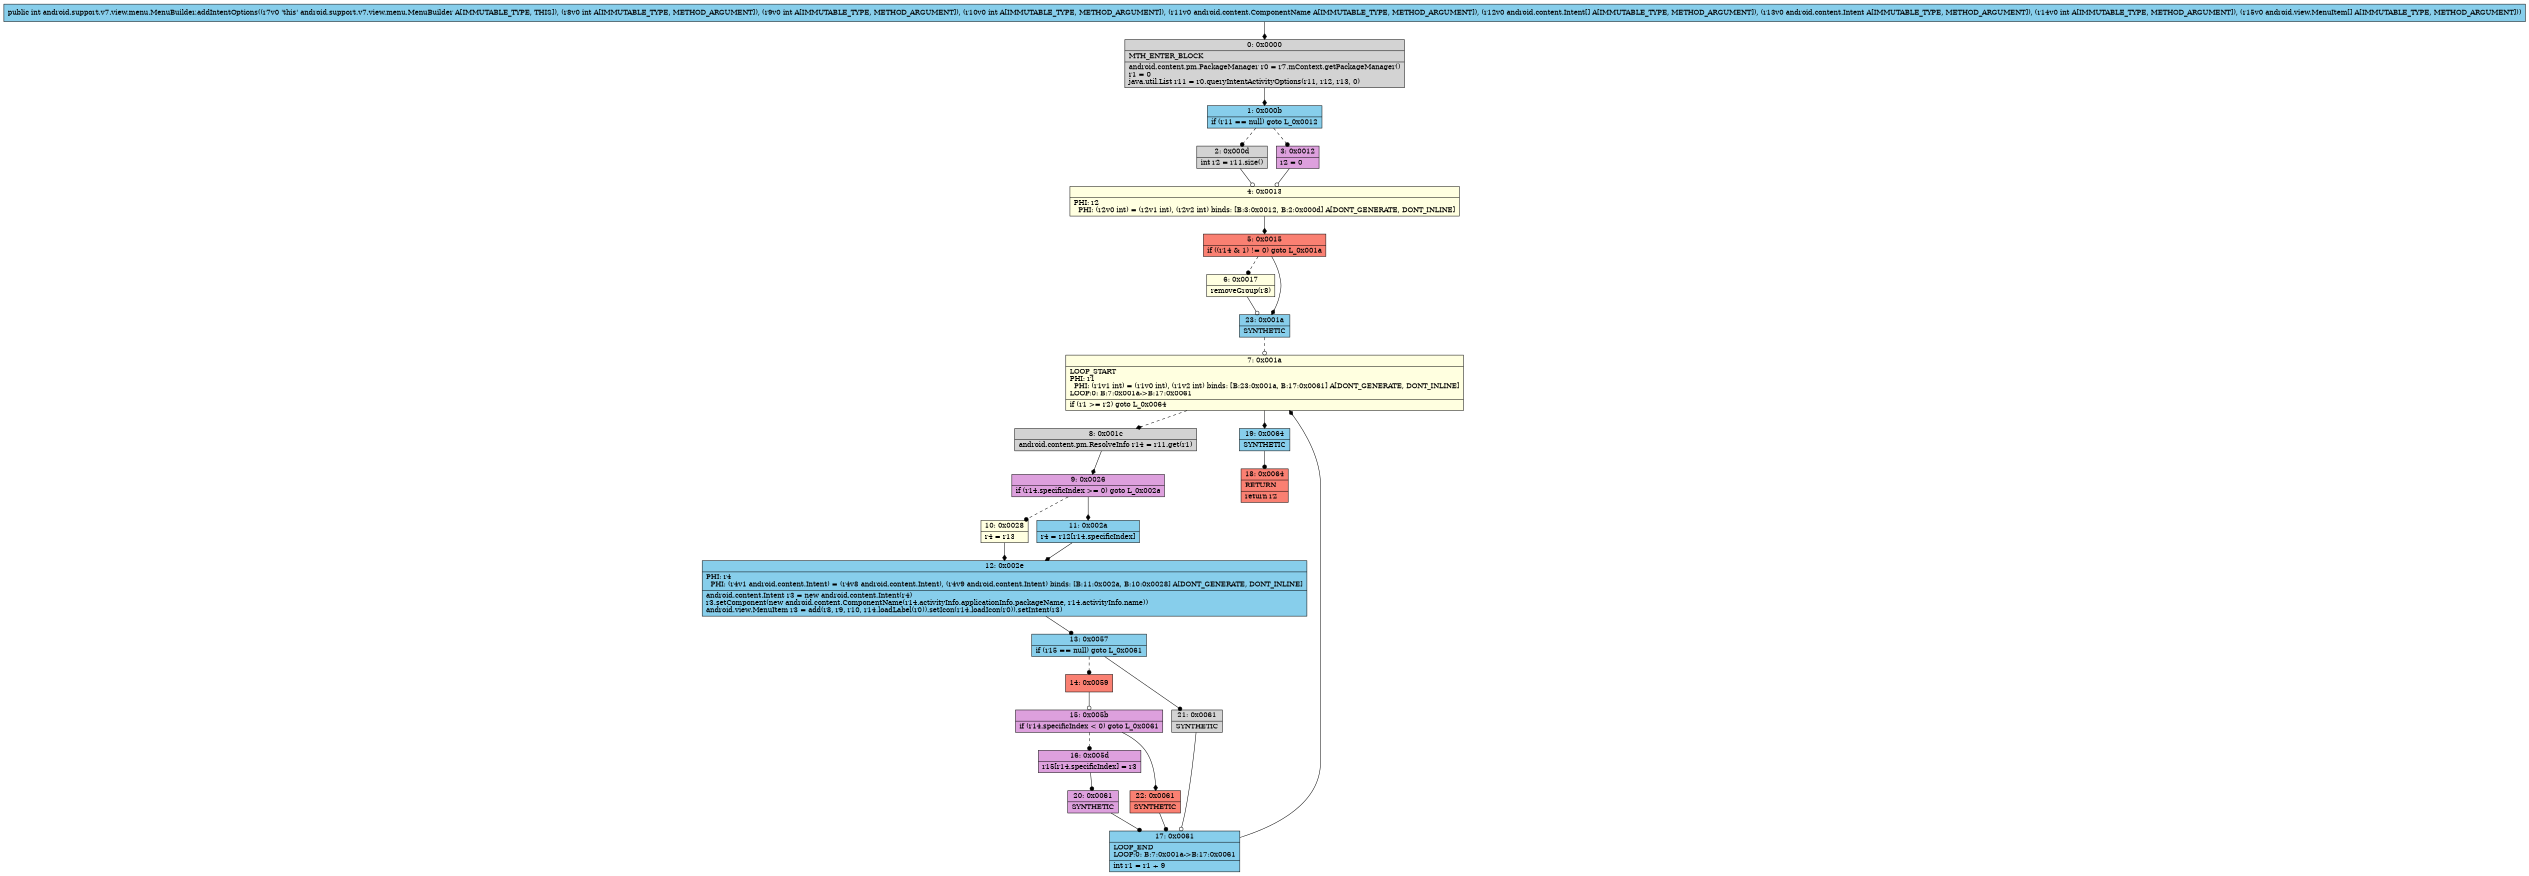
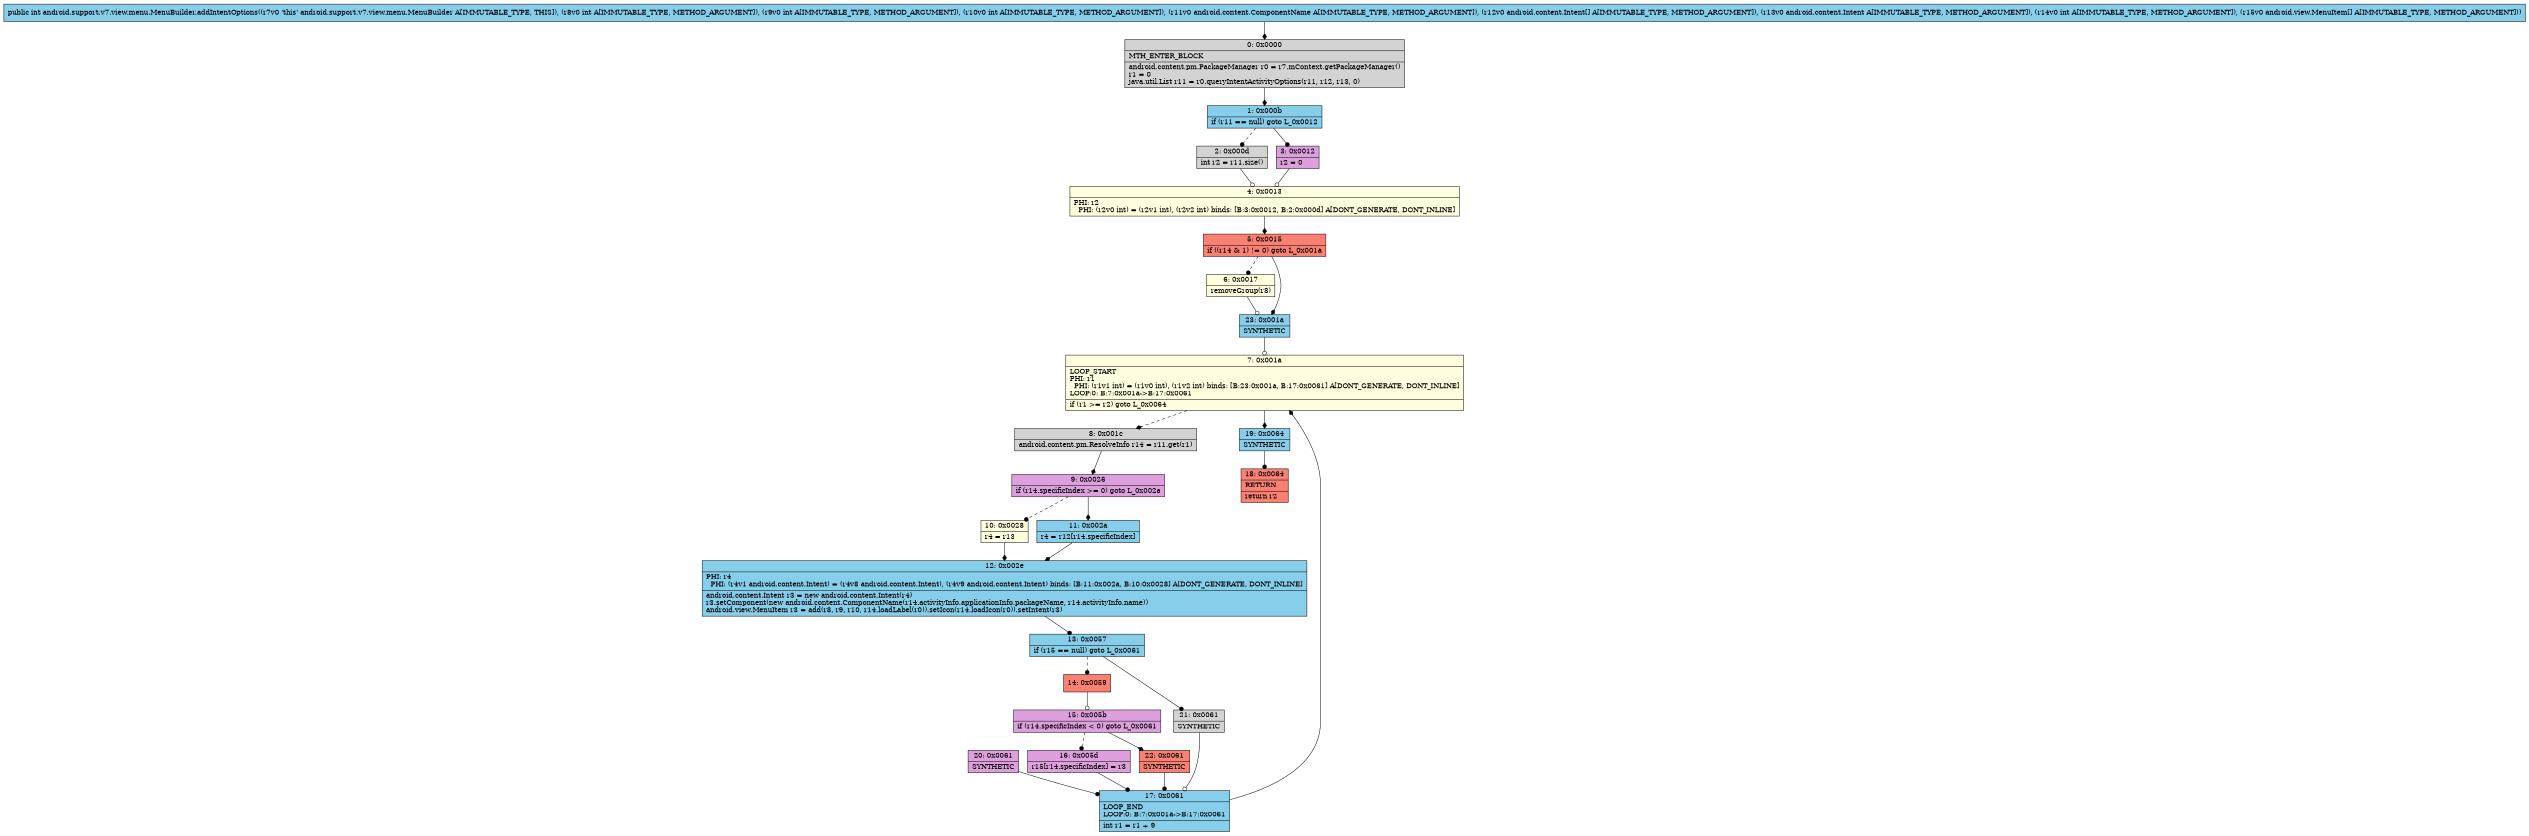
edge "1: 0x000b" -> "3: 0x0012": style dashed -> solid
edge "23: 0x001a" -> "7: 0x001a": style dashed -> solid
edge "16: 0x005d" -> "20: 0x0061": now "16: 0x005d" -> "17: 0x0061"
